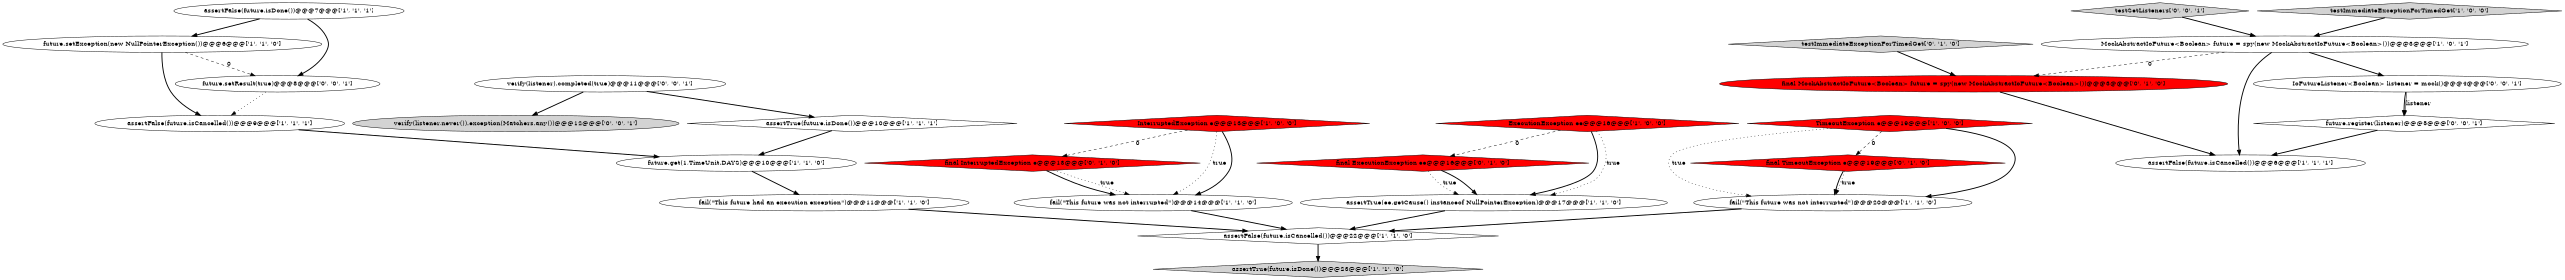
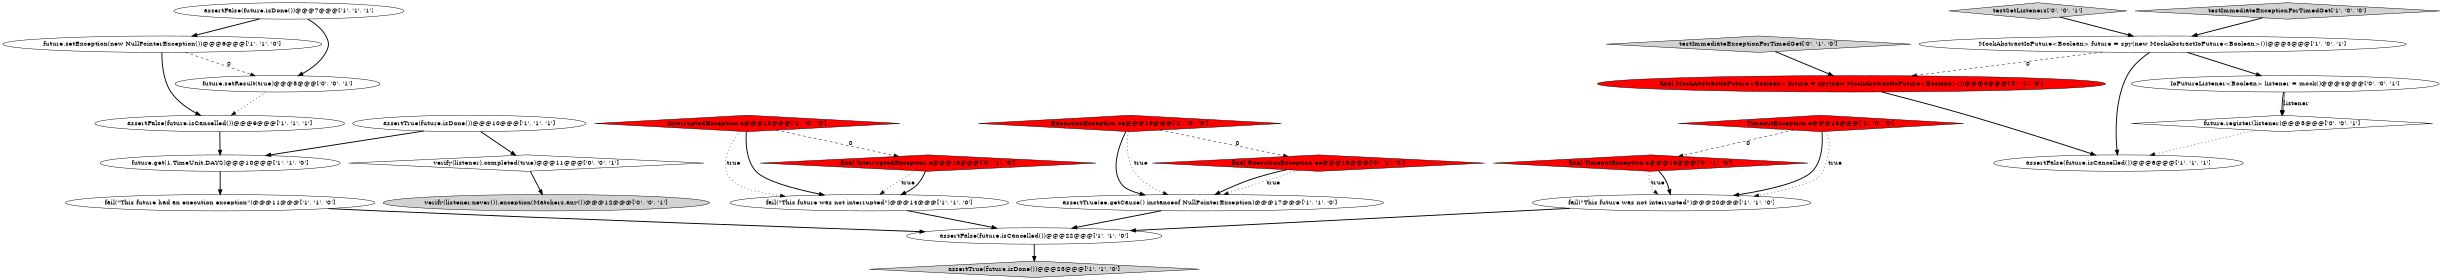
node "verify(listener).completed(true)@@@11@@@['0', '0', '1']": shape ellipse -> diamond
edge "verify(listener).completed(true)@@@11@@@['0', '0', '1']" -> "assertTrue(future.isDone())@@@10@@@['1', '1', '1']": reversed
node "assertTrue(future.isDone())@@@10@@@['1', '1', '1']": shape diamond -> ellipse
edge "future.register(listener)@@@5@@@['0', '0', '1']" -> "assertFalse(future.isCancelled())@@@6@@@['1', '1', '1']": style bold -> dotted
node "assertFalse(future.isCancelled())@@@22@@@['1', '1', '0']": shape diamond -> ellipse
